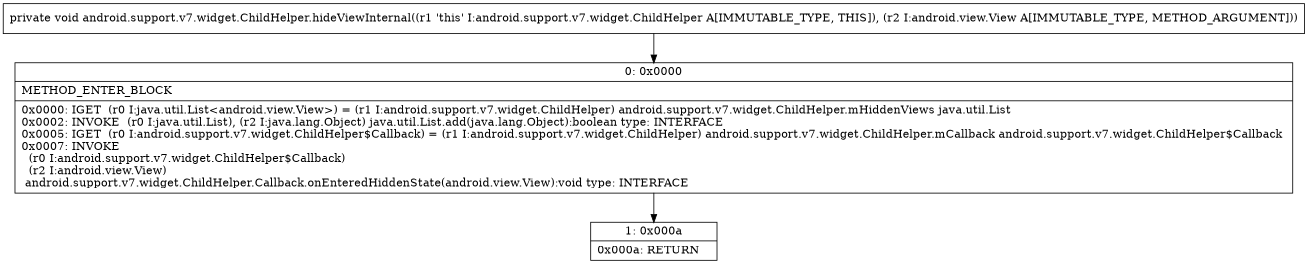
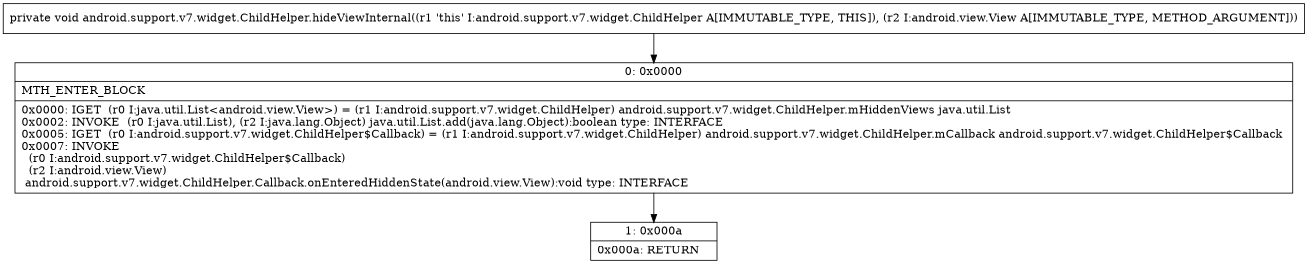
node "0: 0x0000": text "METHOD_ENTER_BLOCK" -> "MTH_ENTER_BLOCK"
